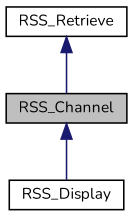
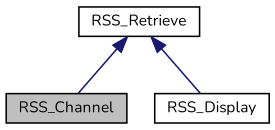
edge "RSS_Display" -> "RSS_Channel": now "RSS_Display" -> "RSS_Retrieve"
